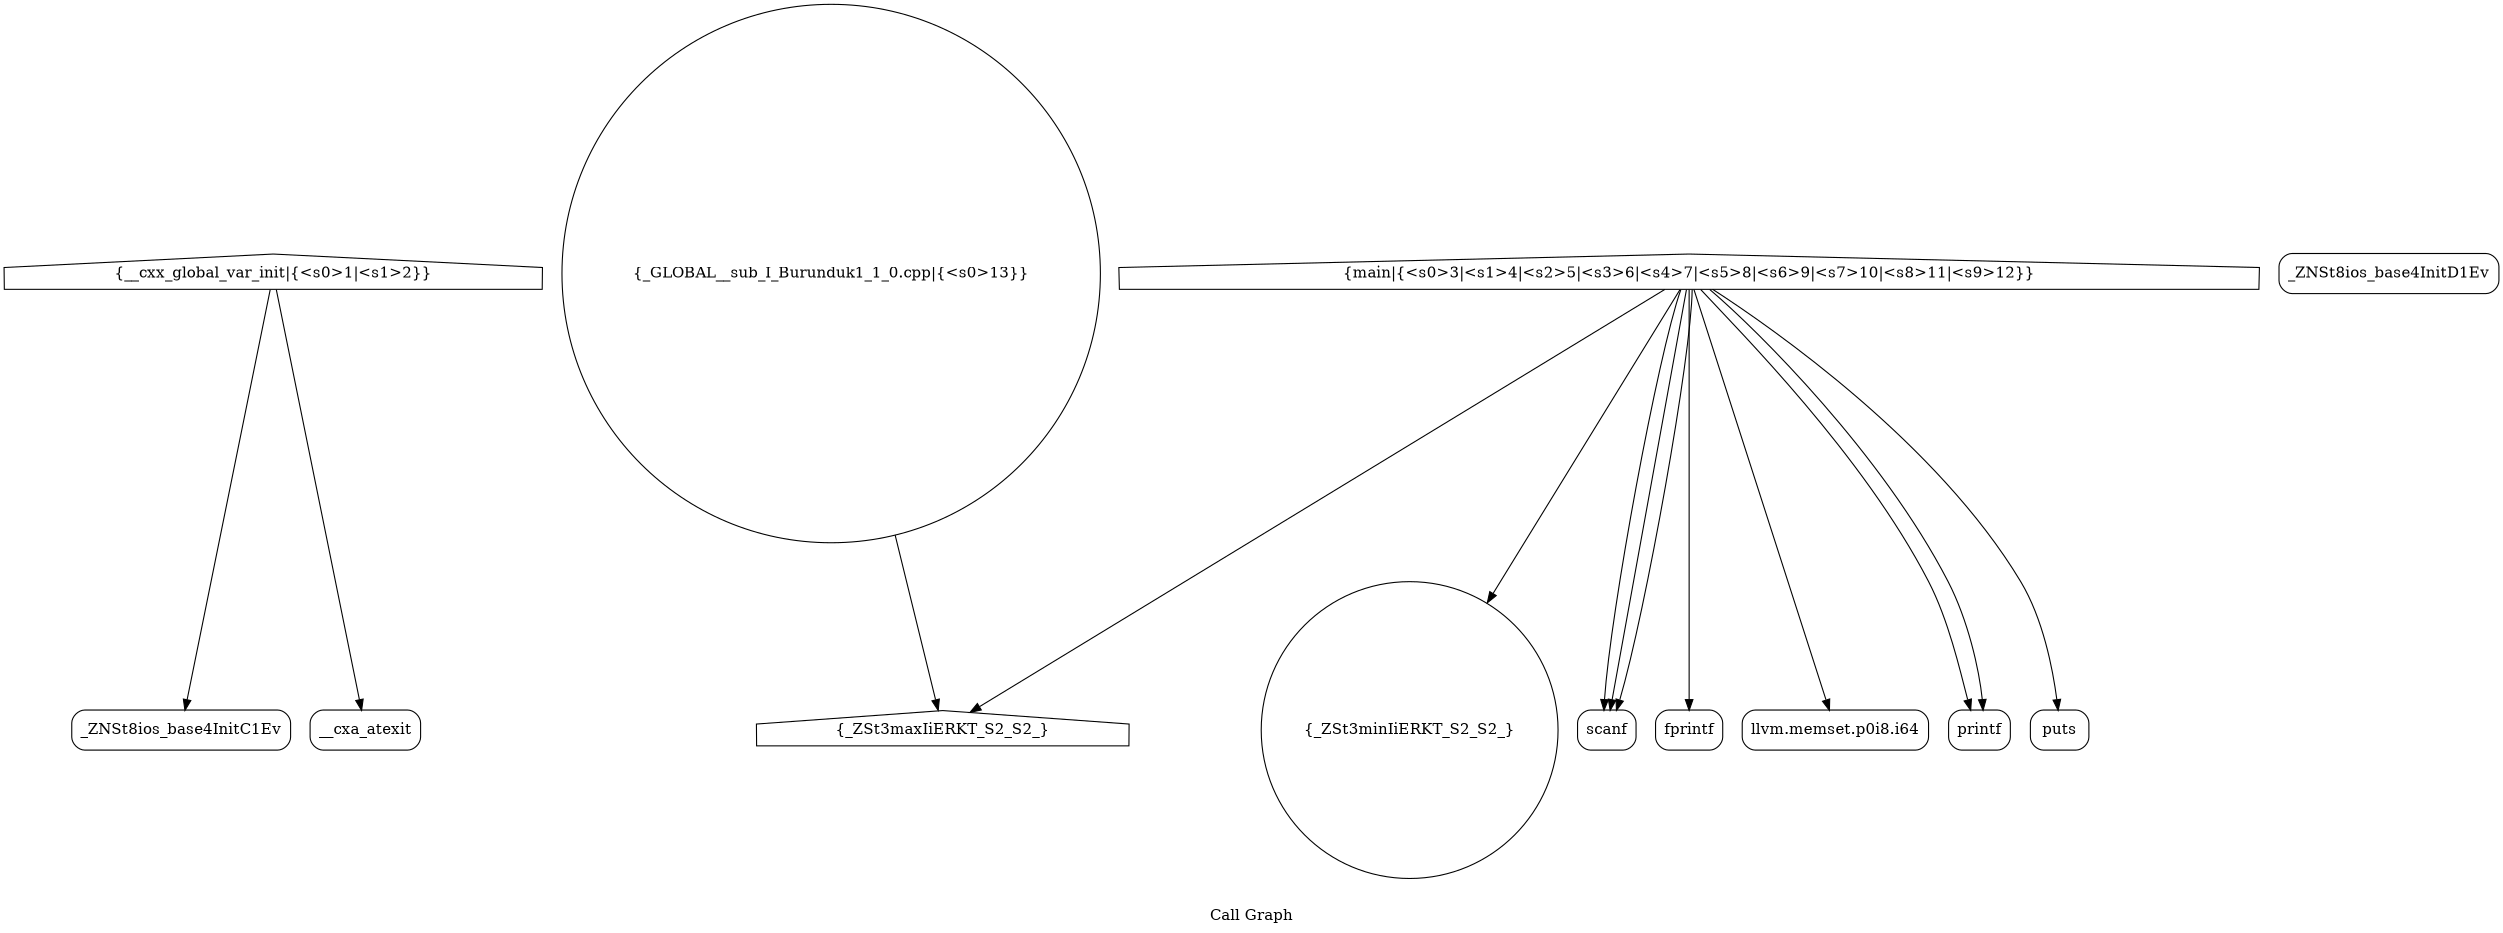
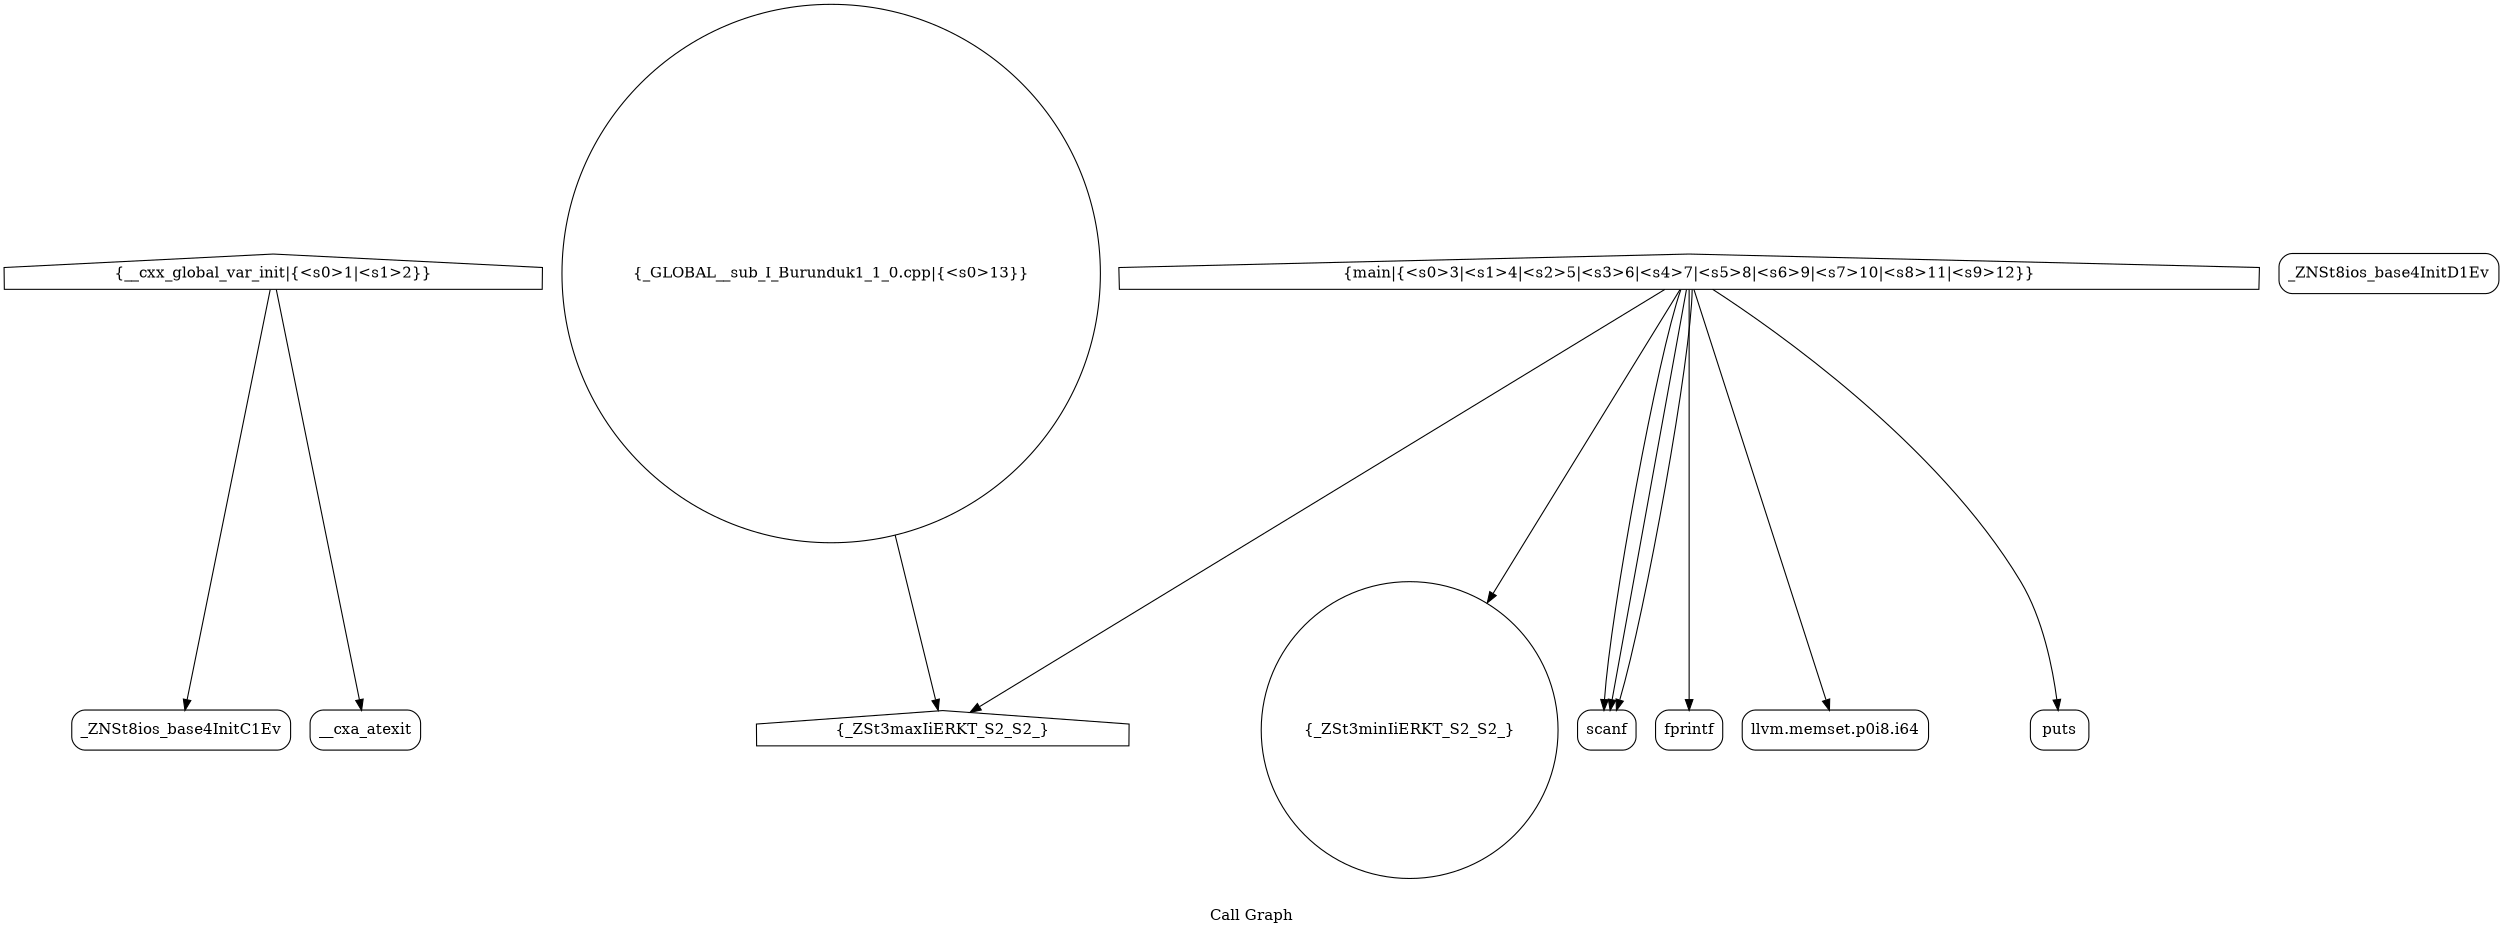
node "printf": removed
